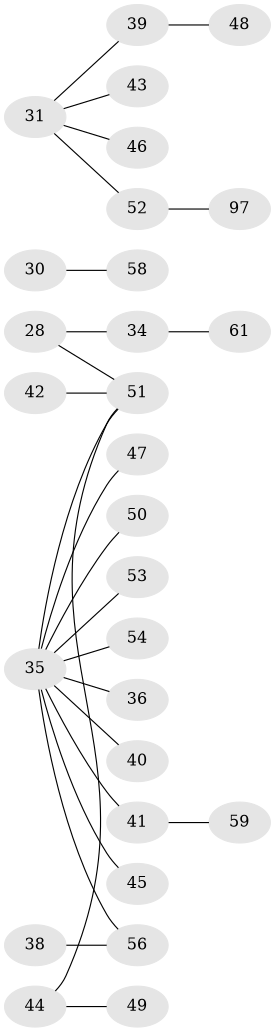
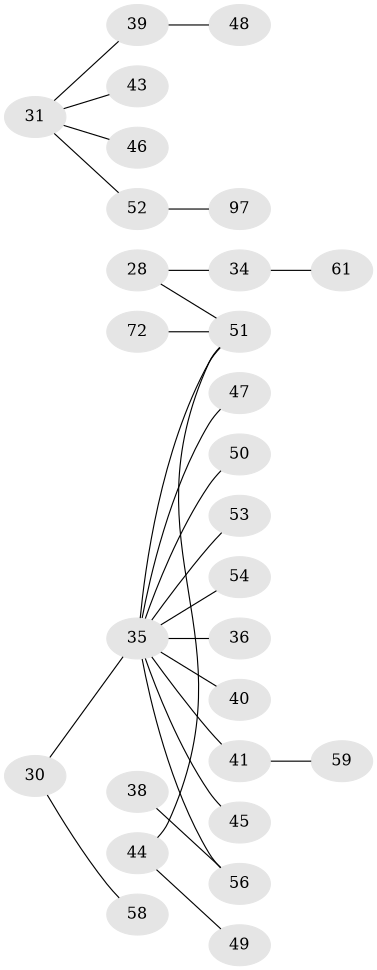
node "42": label "42" -> "72"
edge "35" -- "30": added
